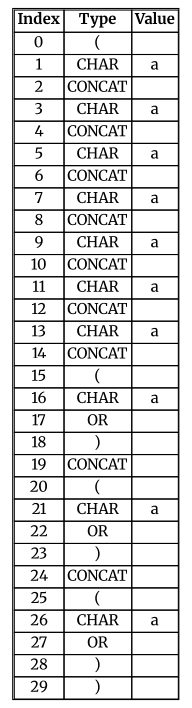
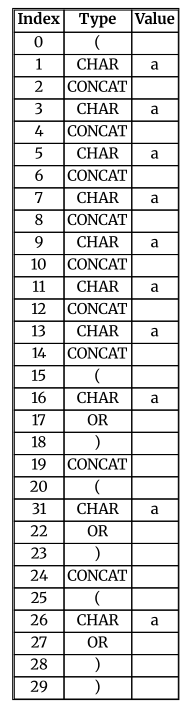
node "Index": text "21" -> "31"
